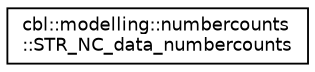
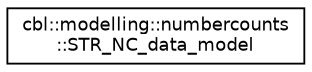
node "cbl::modelling::numbercounts ::STR_NC_data_numbercounts": label "cbl::modelling::numbercounts ::STR_NC_data_numbercounts" -> "cbl::modelling::numbercounts ::STR_NC_data_model"
